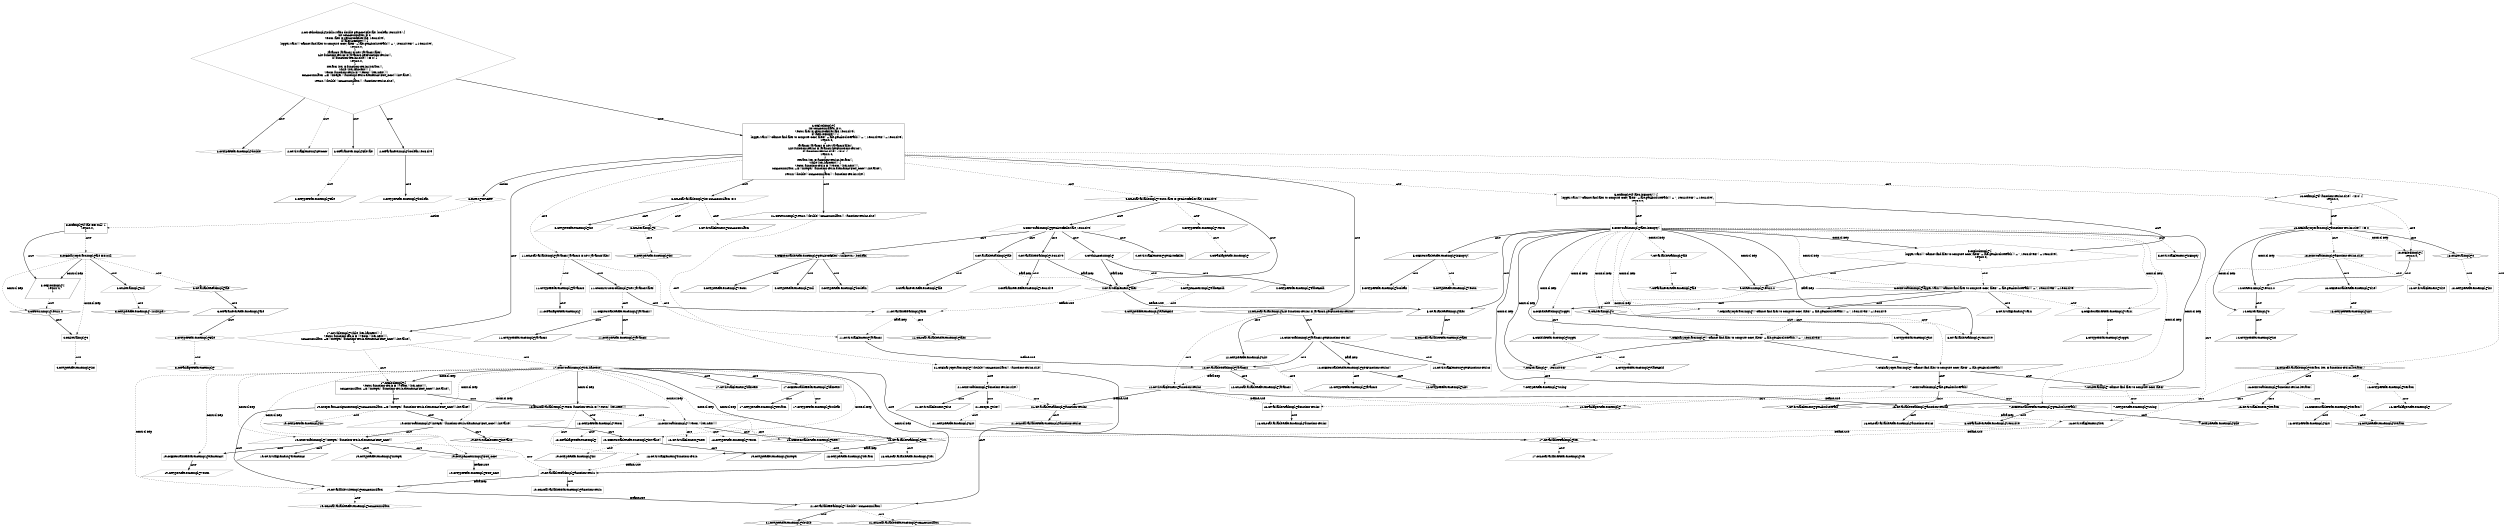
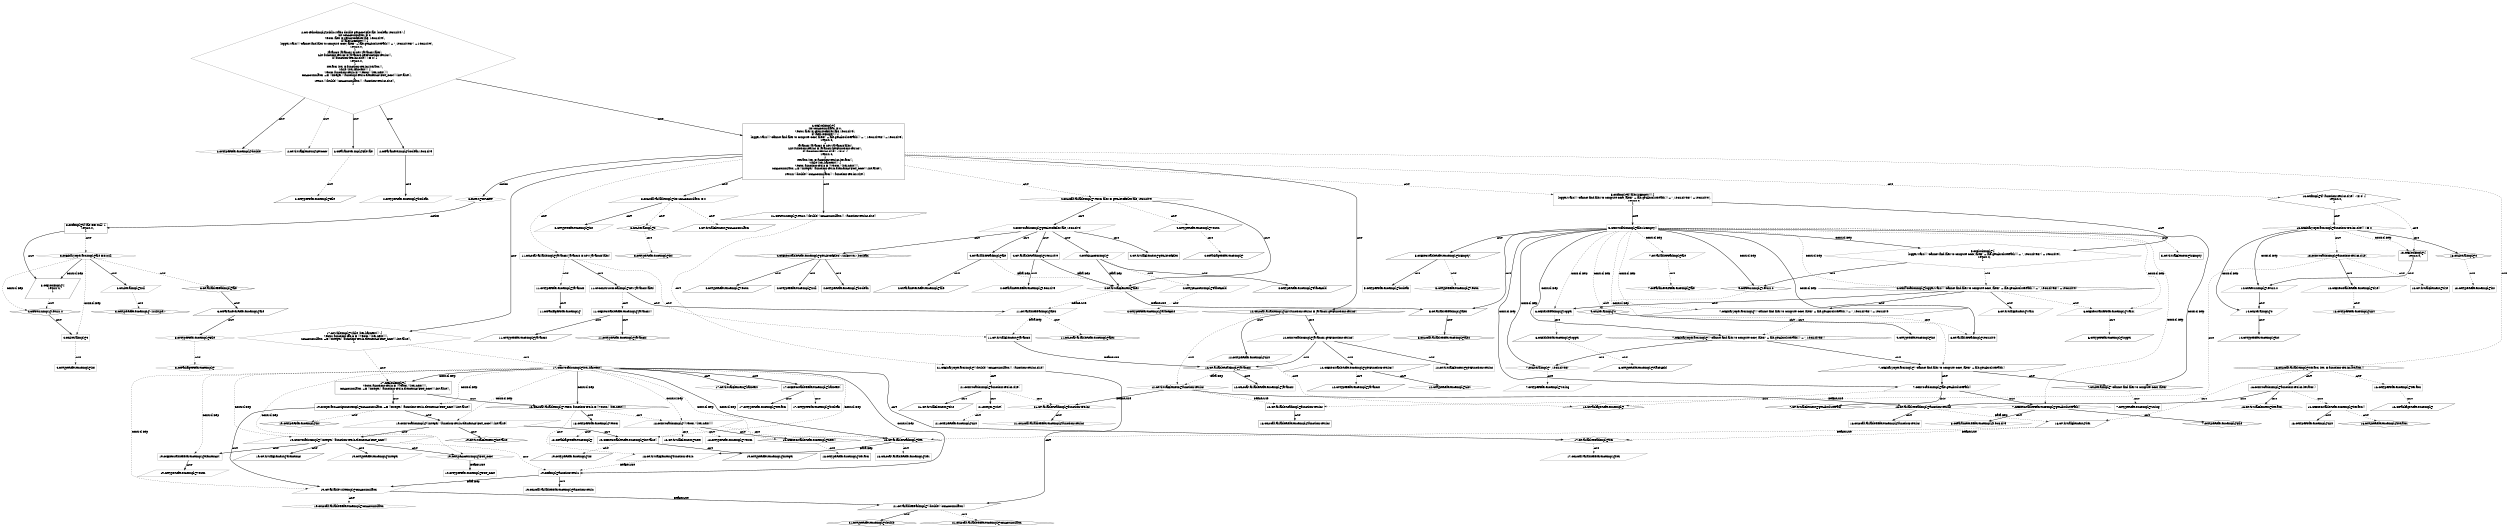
edge "3:Insert@INSERT" -> "3:CtIfImpl@if (file == null) { return 0; }": style dashed -> bold
edge "5:CtInvocationImpl@files.isEmpty()" -> "8:CtVariableReadImpl@recursive": label "Data Dep" -> "Control Dep"
edge "12:CtInvocationImpl@javancss.getFunctionMetrics()" -> "12:CtExecutableReferenceImpl@getFunctionMetrics()": label "Data Dep" -> "AST"
node "19:CtVariableReadImpl@functionMetric": label "19:CtVariableReadImpl@functionMetric" -> "19:CtIfImpl@functionMetric"
